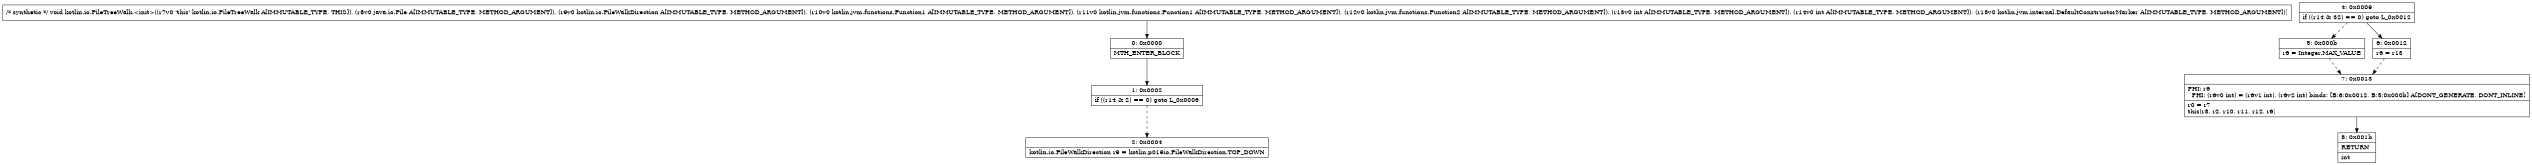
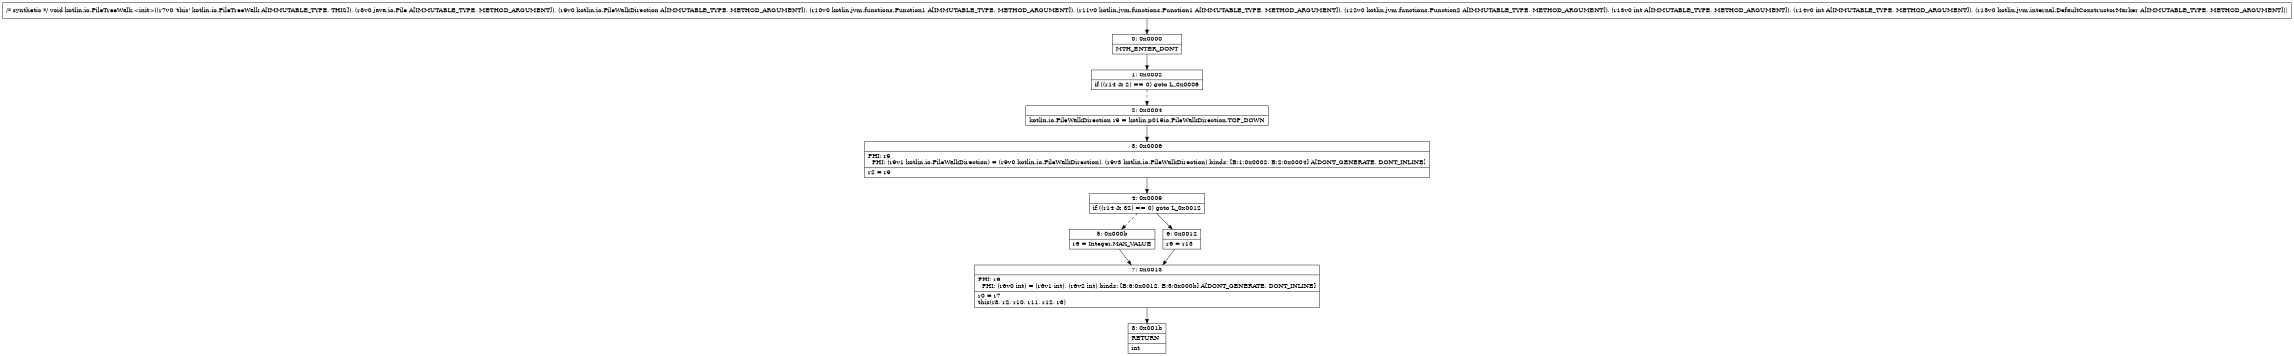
node "0: 0x0000": text "MTH_ENTER_BLOCK" -> "MTH_ENTER_DONT"
edge "5: 0x000b" -> "7: 0x0013": style dashed -> solid
edge "6: 0x0012" -> "7: 0x0013": style dashed -> solid
node "3: 0x0006": added
